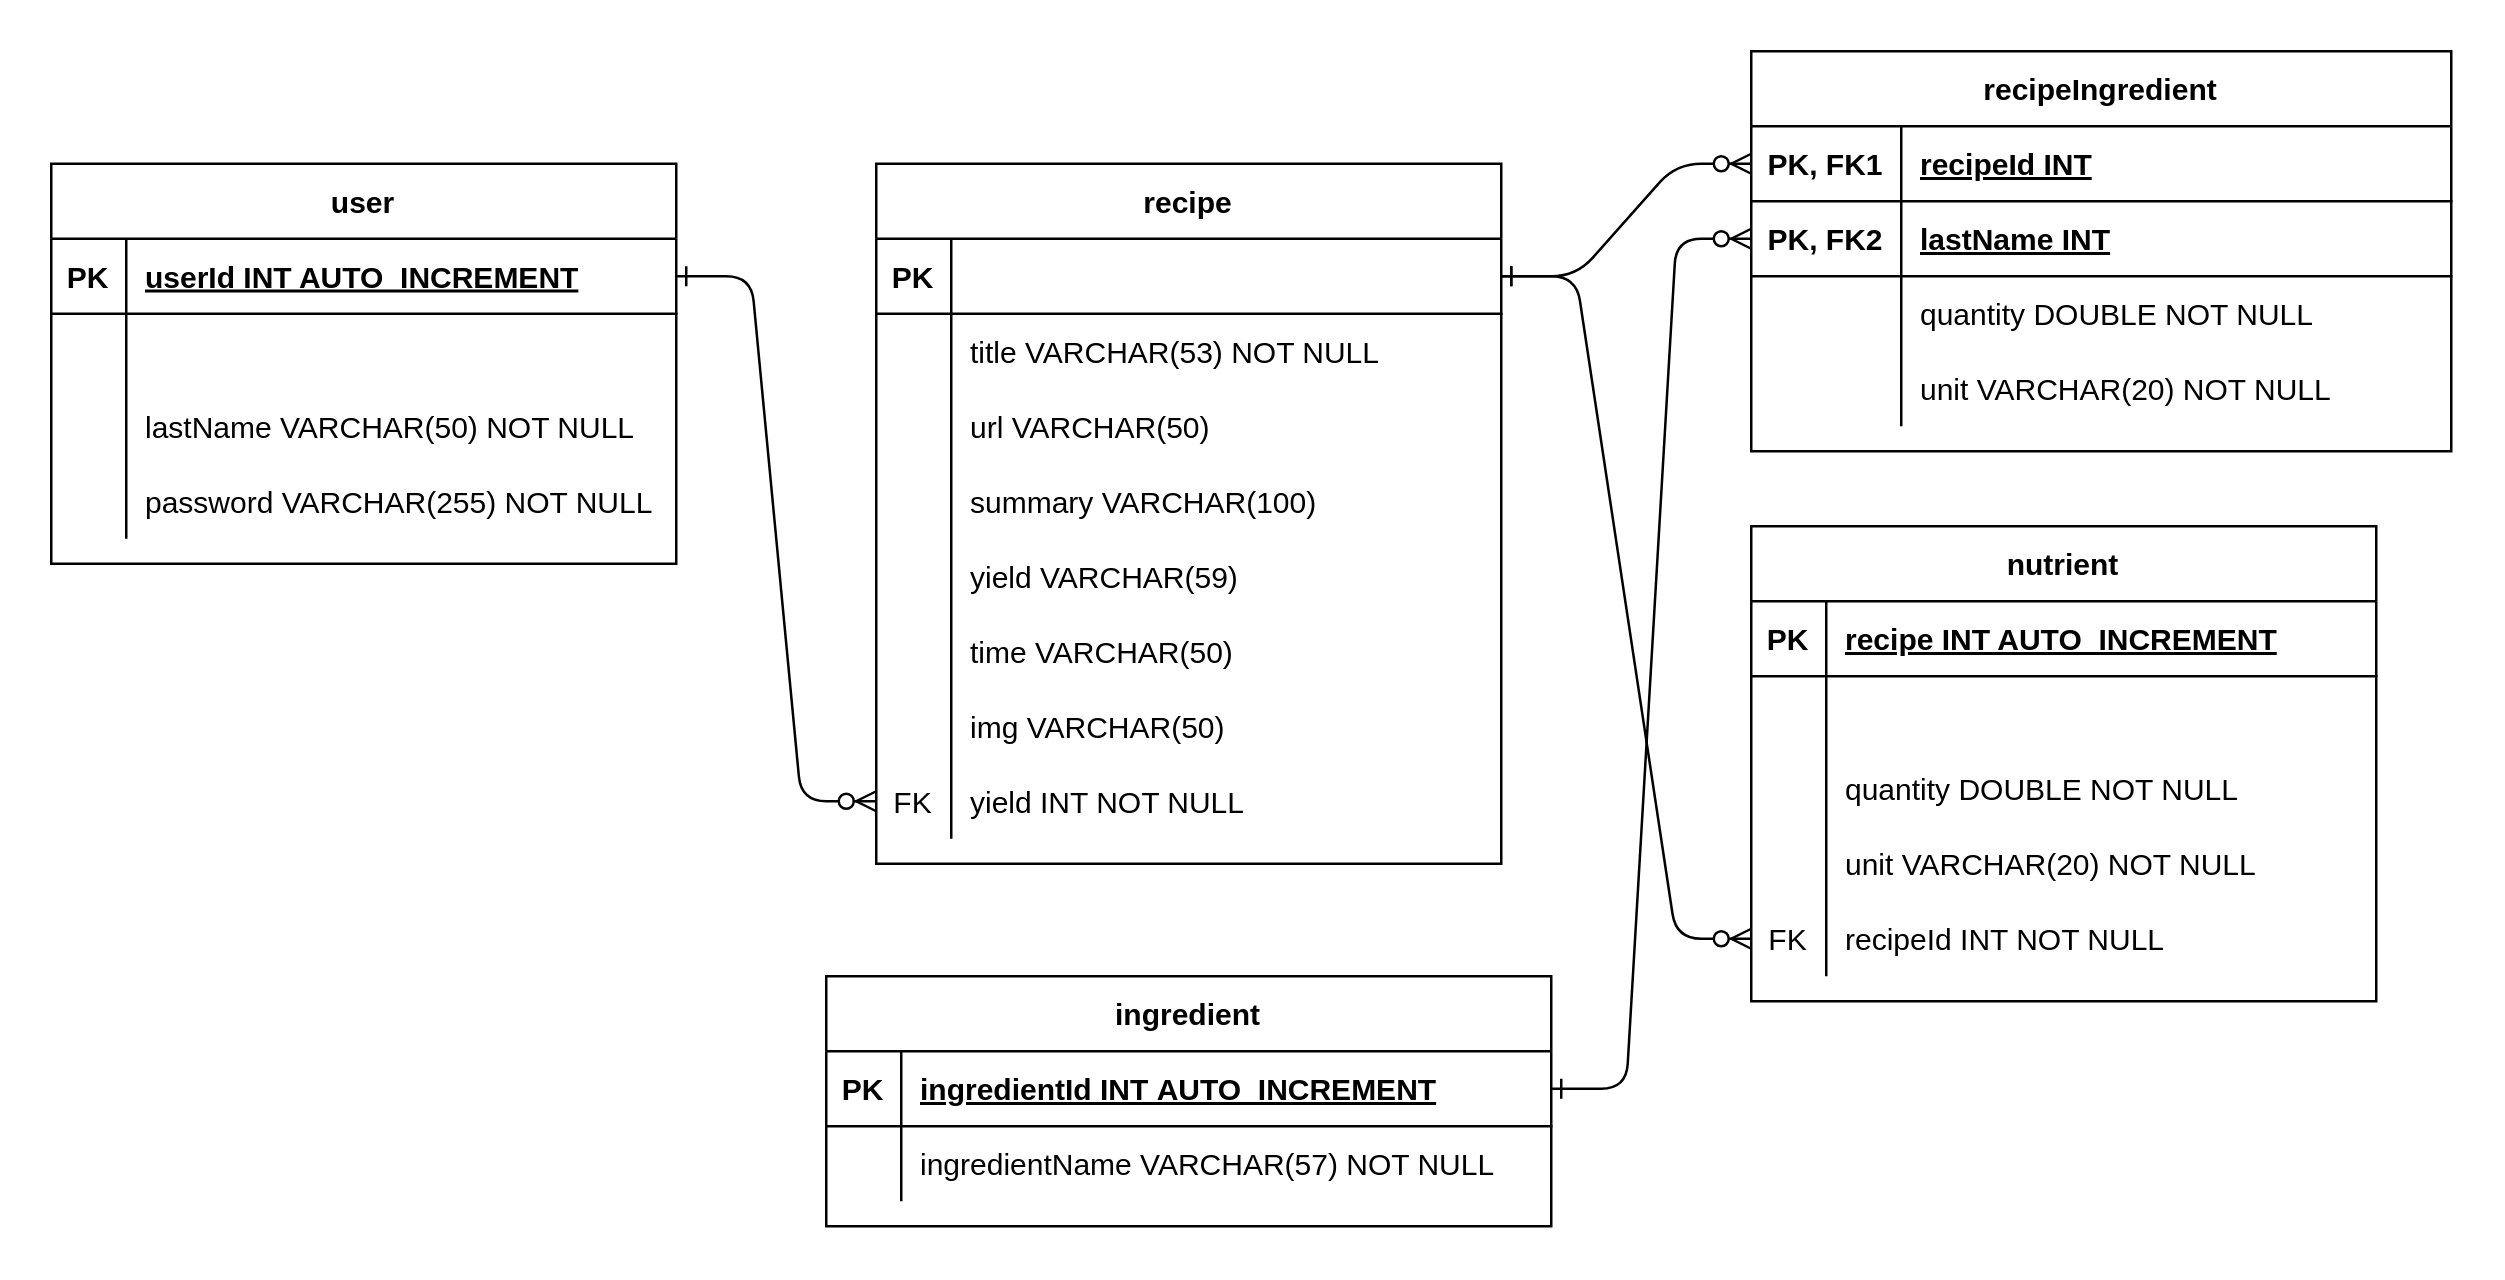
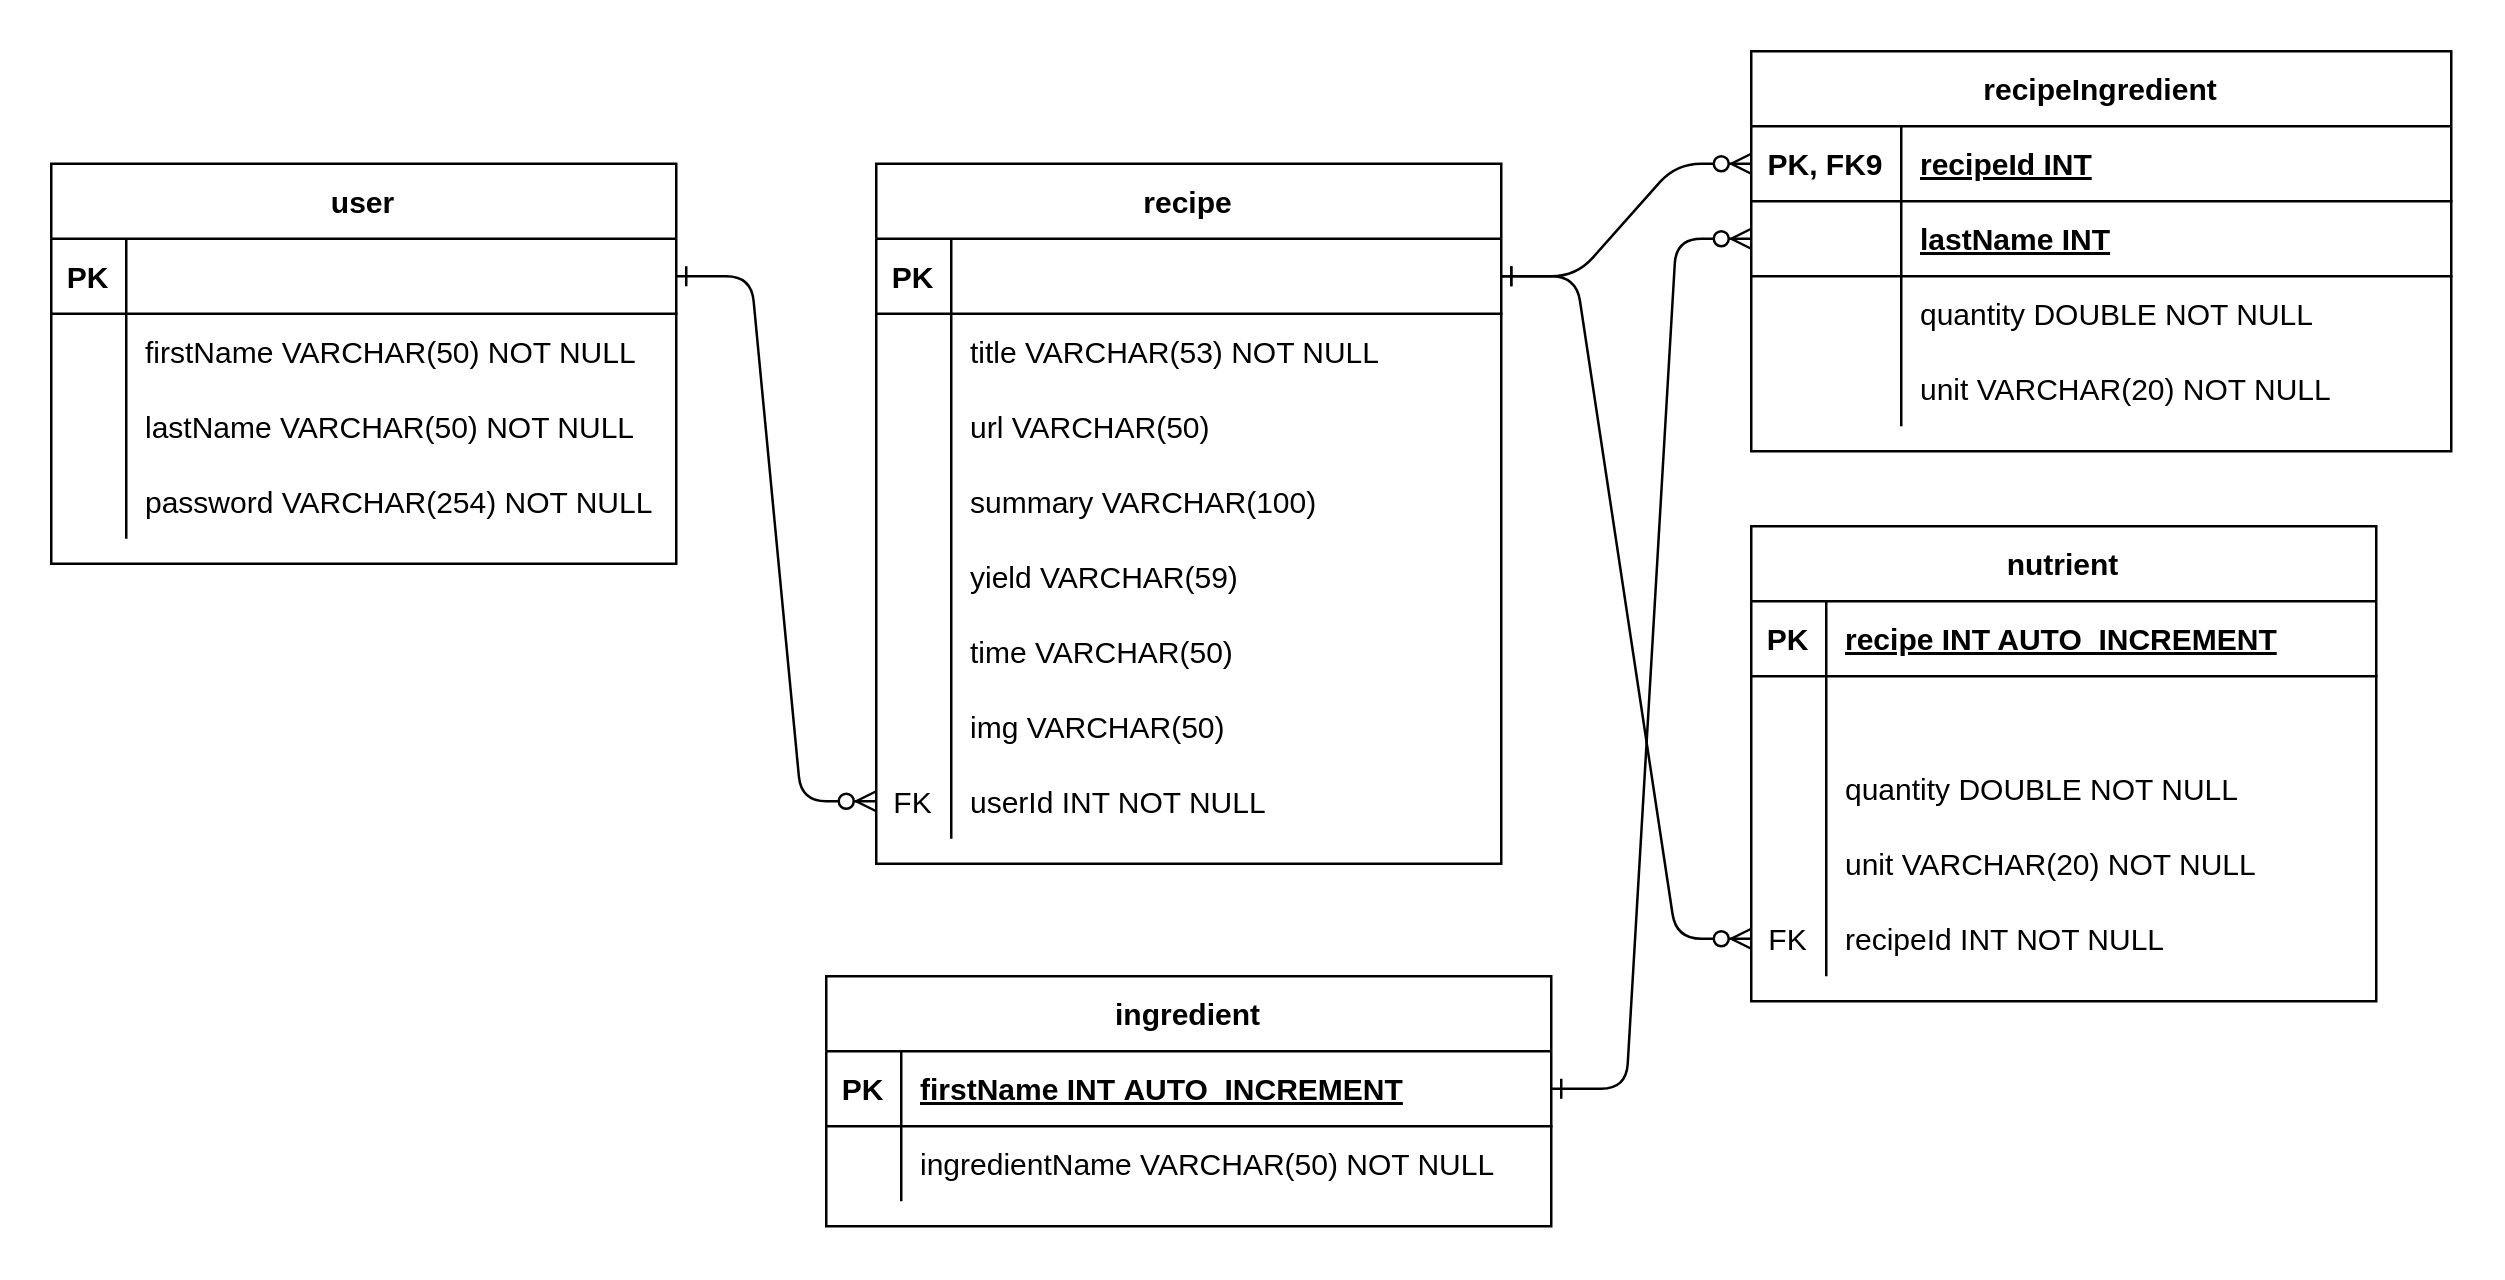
node "PK, FK1": label "PK, FK1" -> "PK, FK9"
node "PK, FK2": removed
node "userId INT AUTO_INCREMENT": removed
node "firstName VARCHAR(50) NOT NULL": added
node "password VARCHAR(255) NOT NULL": label "password VARCHAR(255) NOT NULL" -> "password VARCHAR(254) NOT NULL"
node "yield INT NOT NULL": label "yield INT NOT NULL" -> "userId INT NOT NULL"
node "ingredientId INT AUTO_INCREMENT": label "ingredientId INT AUTO_INCREMENT" -> "firstName INT AUTO_INCREMENT"
node "ingredientName VARCHAR(57) NOT NULL": label "ingredientName VARCHAR(57) NOT NULL" -> "ingredientName VARCHAR(50) NOT NULL"
